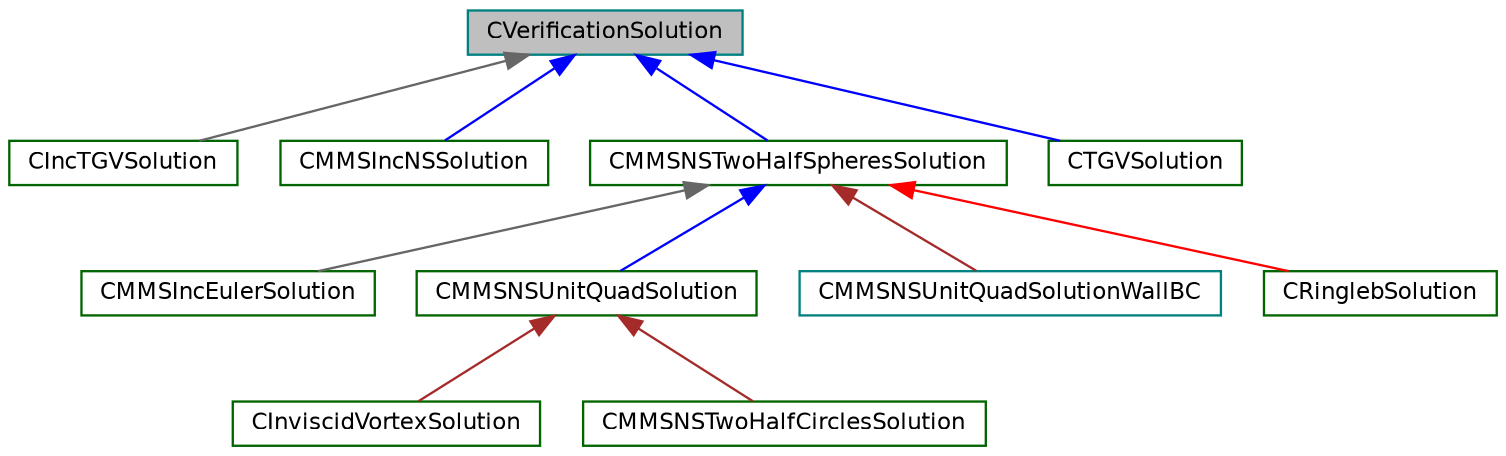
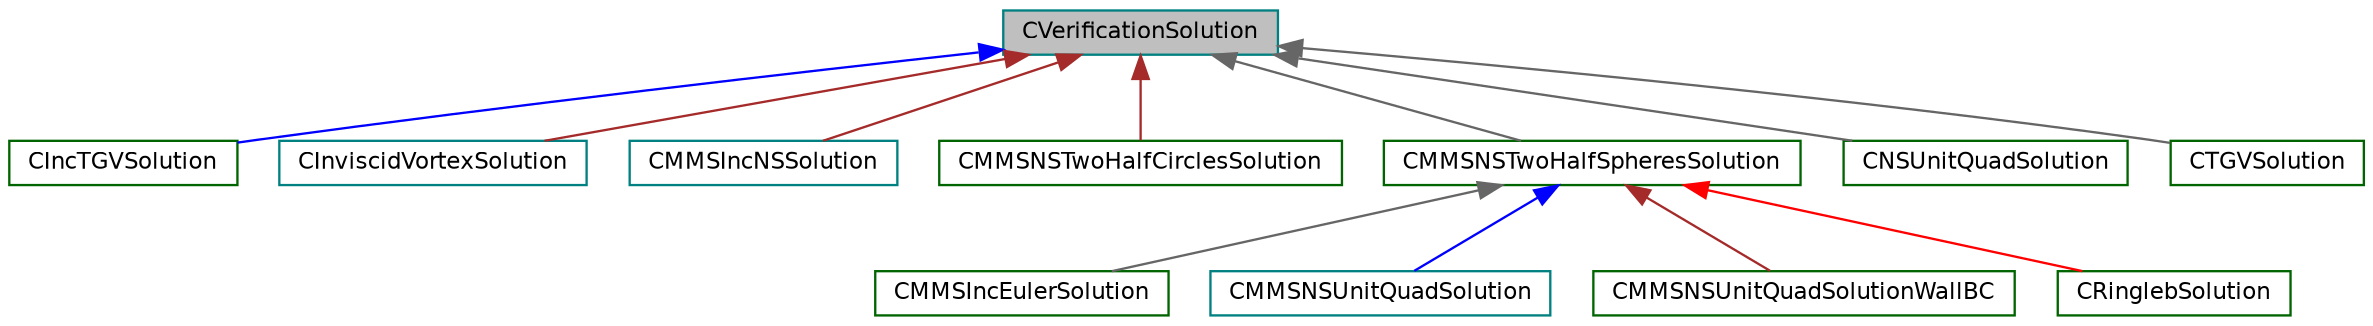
edge "CTGVSolution" -> "CVerificationSolution": color blue -> gray40
edge "CIncTGVSolution" -> "CVerificationSolution": color gray40 -> blue
edge "CMMSIncNSSolution" -> "CVerificationSolution": color blue -> brown
edge "CMMSNSTwoHalfSpheresSolution" -> "CVerificationSolution": color blue -> gray40
node "CMMSIncNSSolution": color darkgreen -> teal
node "CNSUnitQuadSolution": added
node "CMMSNSUnitQuadSolution": color darkgreen -> teal
node "CMMSNSUnitQuadSolutionWallBC": color teal -> darkgreen
edge "CInviscidVortexSolution" -> "CMMSNSUnitQuadSolution": now "CInviscidVortexSolution" -> "CVerificationSolution"
edge "CMMSNSTwoHalfCirclesSolution" -> "CMMSNSUnitQuadSolution": now "CMMSNSTwoHalfCirclesSolution" -> "CVerificationSolution"
node "CInviscidVortexSolution": color darkgreen -> teal
